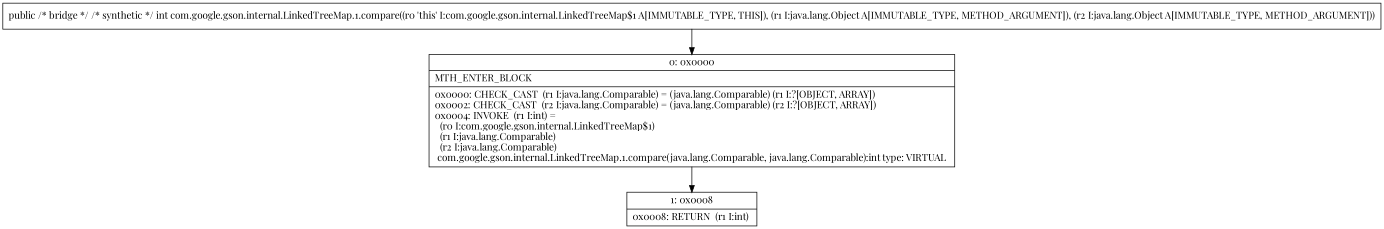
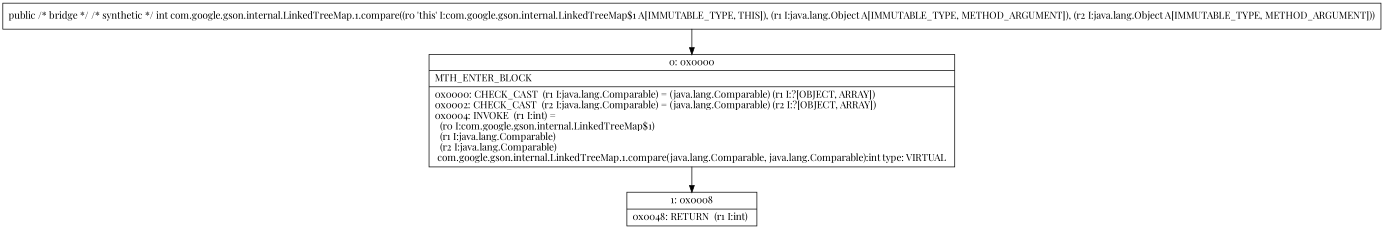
node "1: 0x0008": text "0x0008: RETURN  (r1 I:int)" -> "0x0048: RETURN  (r1 I:int)"
